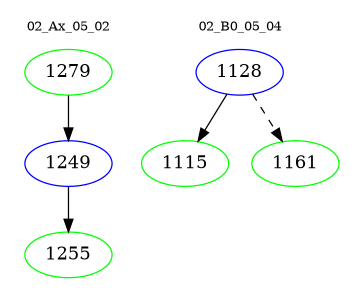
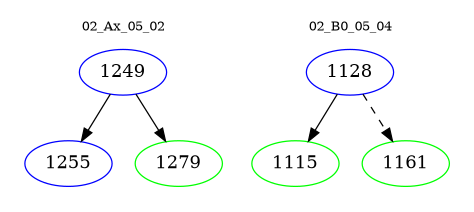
edge "1279" -> "1249": reversed
node "1255": color green -> blue
